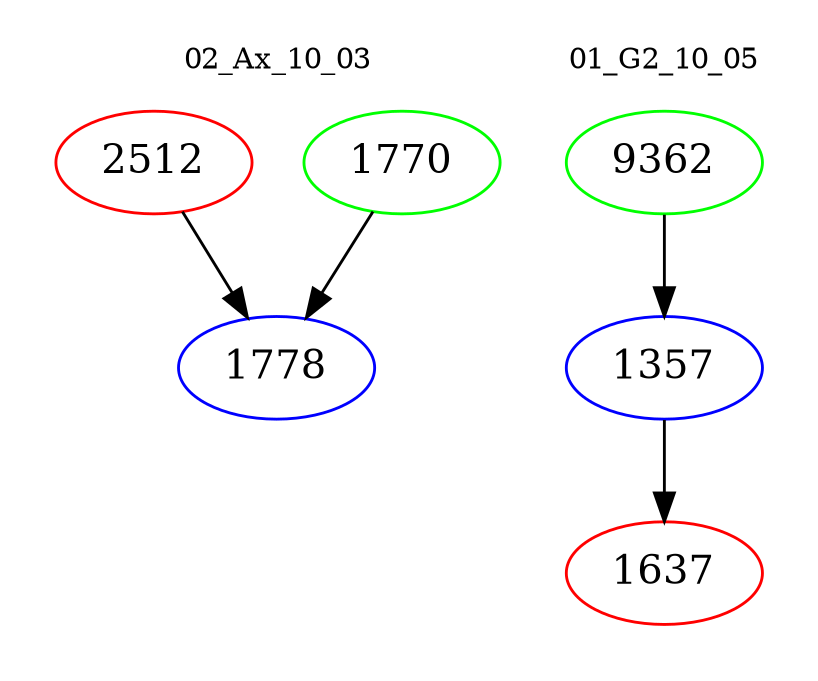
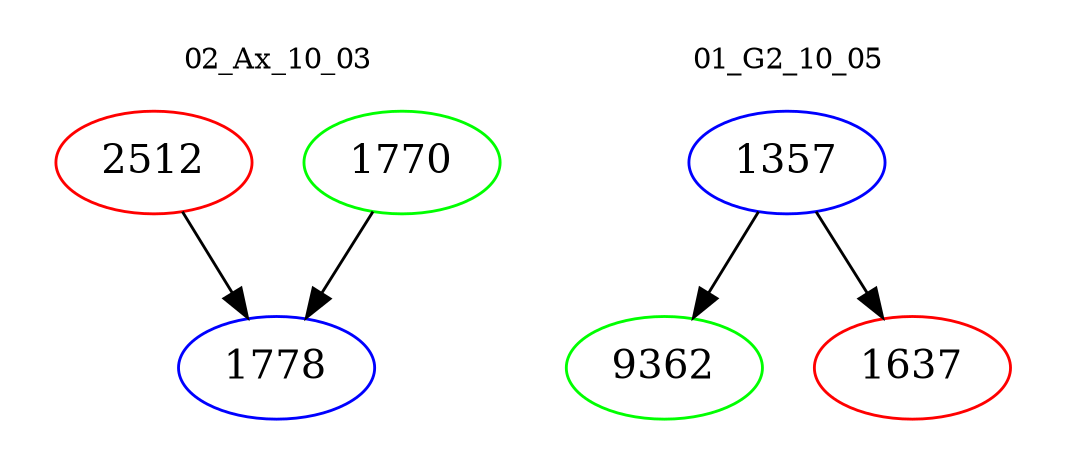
edge "9362" -> "1357": reversed
